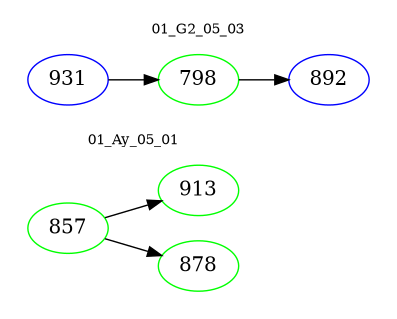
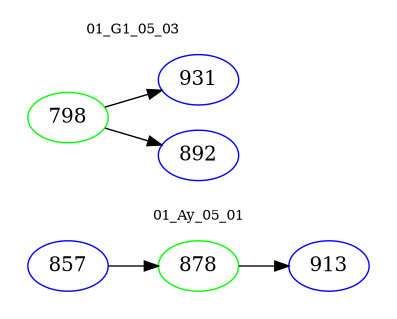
cluster "01_G2_05_03": label "01_G2_05_03" -> "01_G1_05_03"
edge "931" -> "798": reversed
node "913": color green -> blue
edge "857" -> "913": now "878" -> "913"
node "857": color green -> blue
